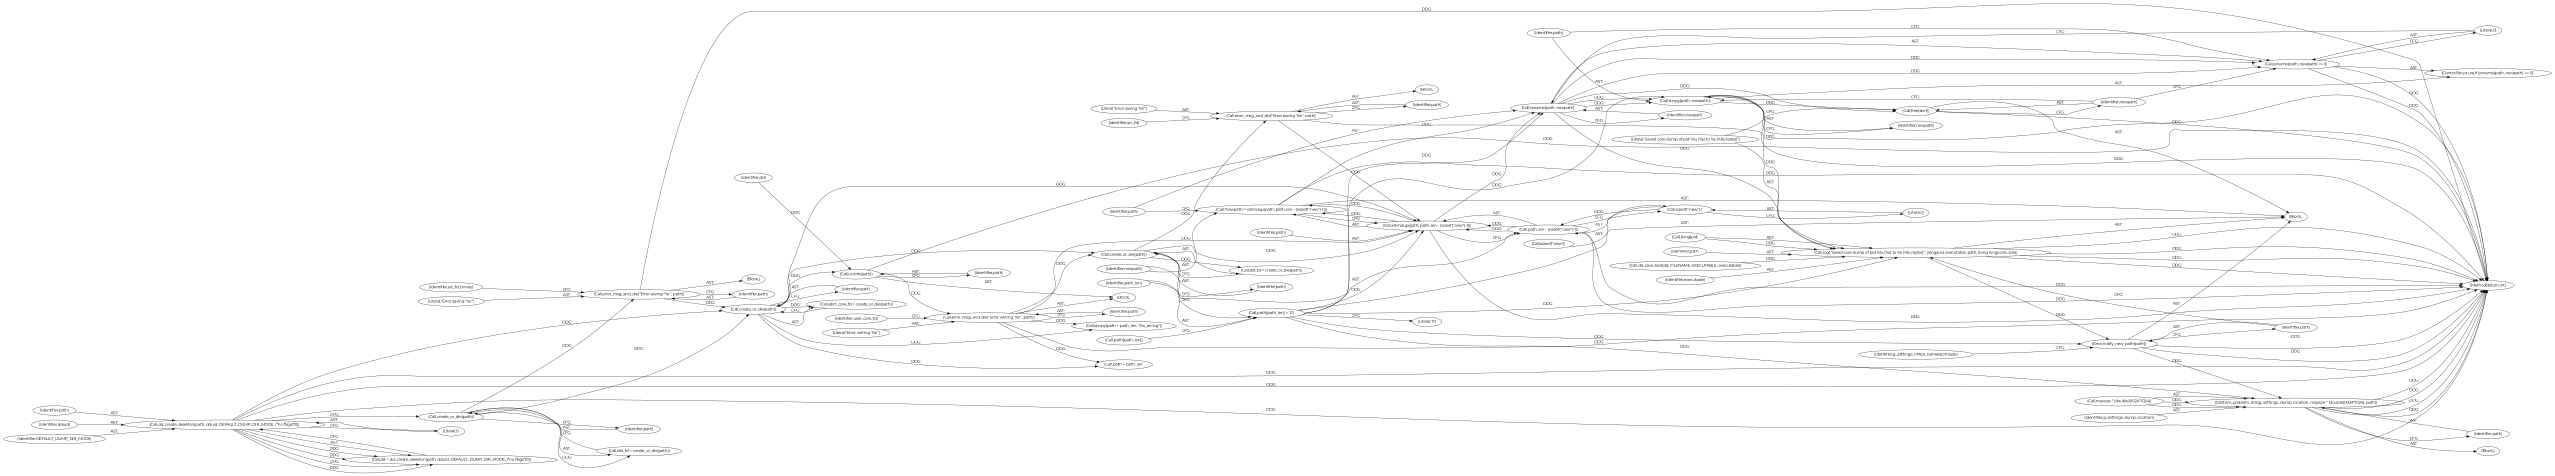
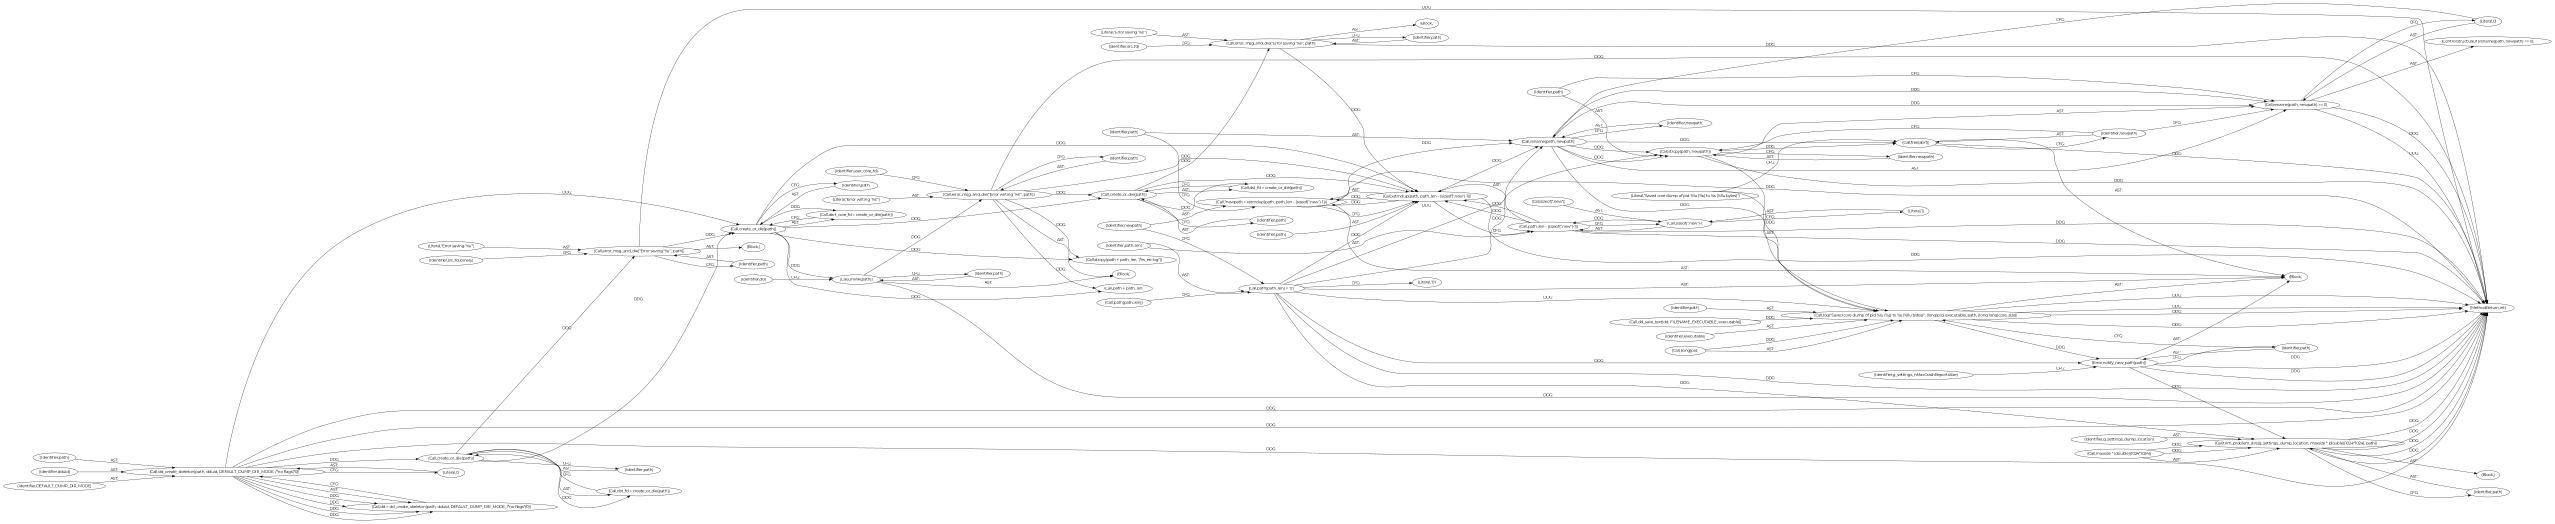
edge "(Call,strcpy(path, newpath))" -> "(ControlStructure,if (rename(path, newpath) == 0))": now "(Call,strcpy(path, newpath))" -> "(Call,rename(path, newpath) == 0)"
edge "(Identifier,dd)" -> "(Call,unlink(path))": label "DDG: " -> "CFG: "
edge "(Call,path[path_len] = '0')" -> "(MethodReturn,int)": added, label "DDG:"
